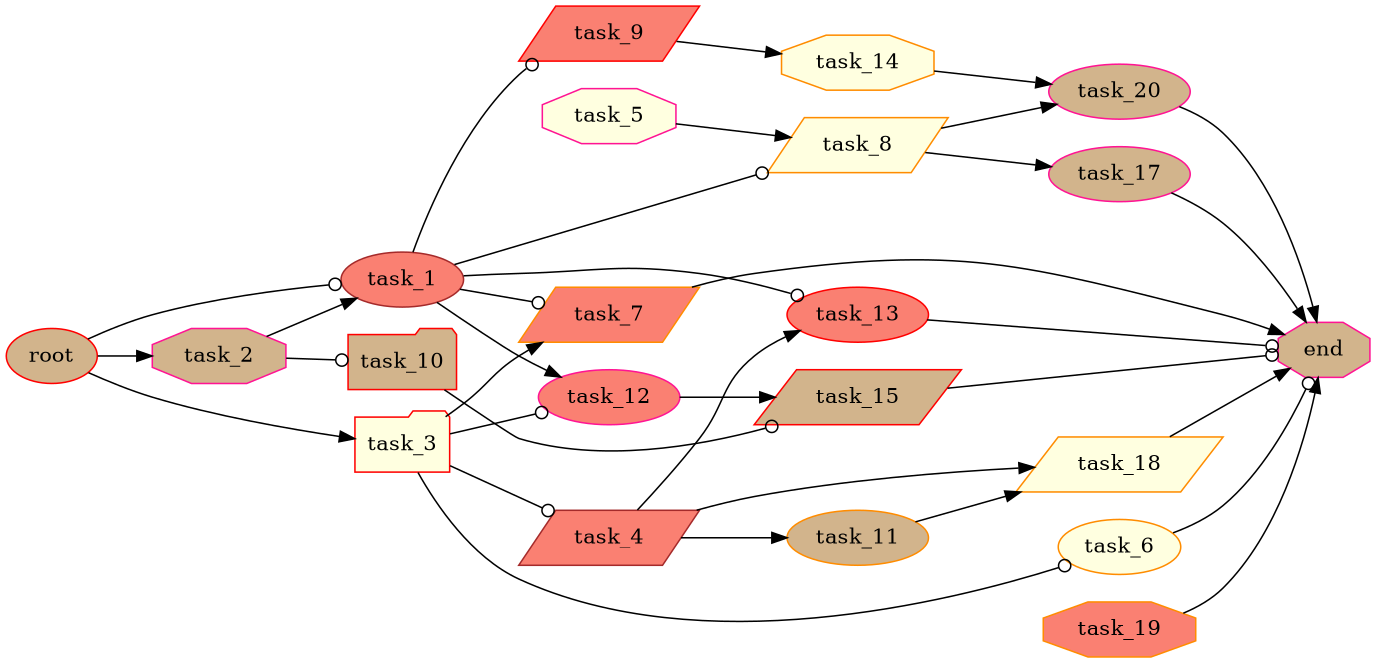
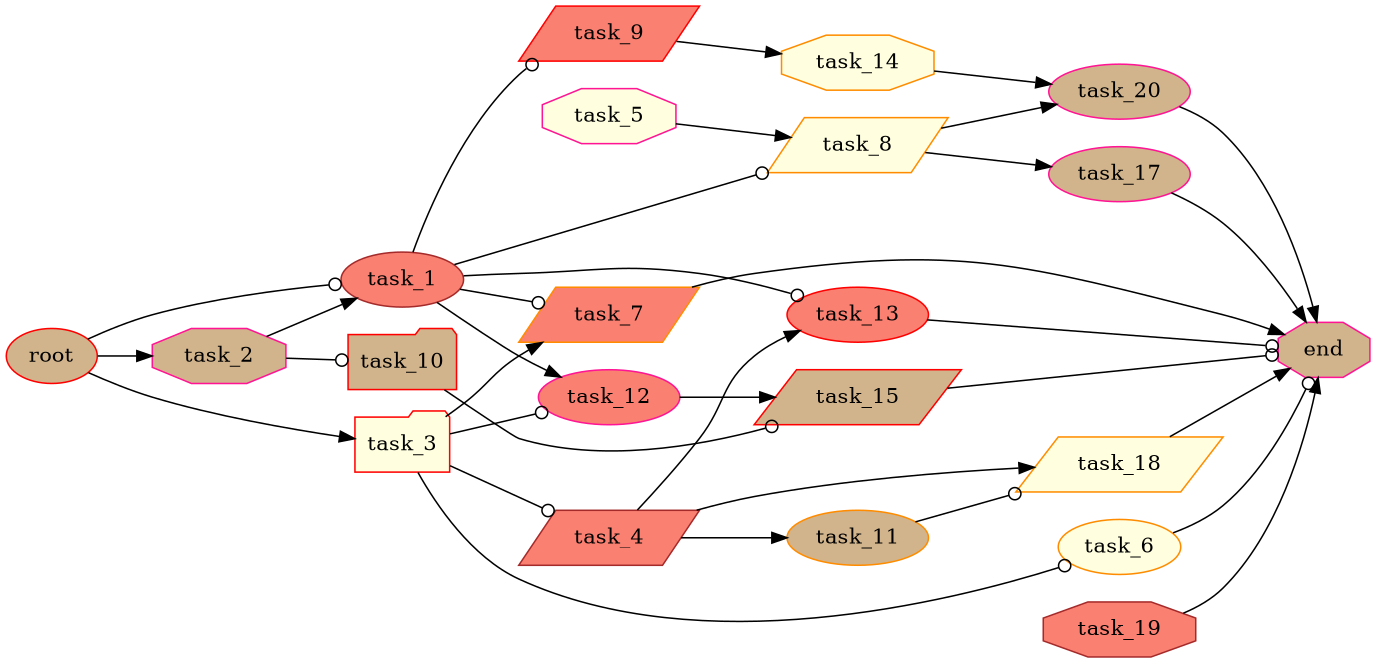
edge "task_11" -> "task_18": arrowhead normal -> odot
node "task_19": color darkorange -> brown
